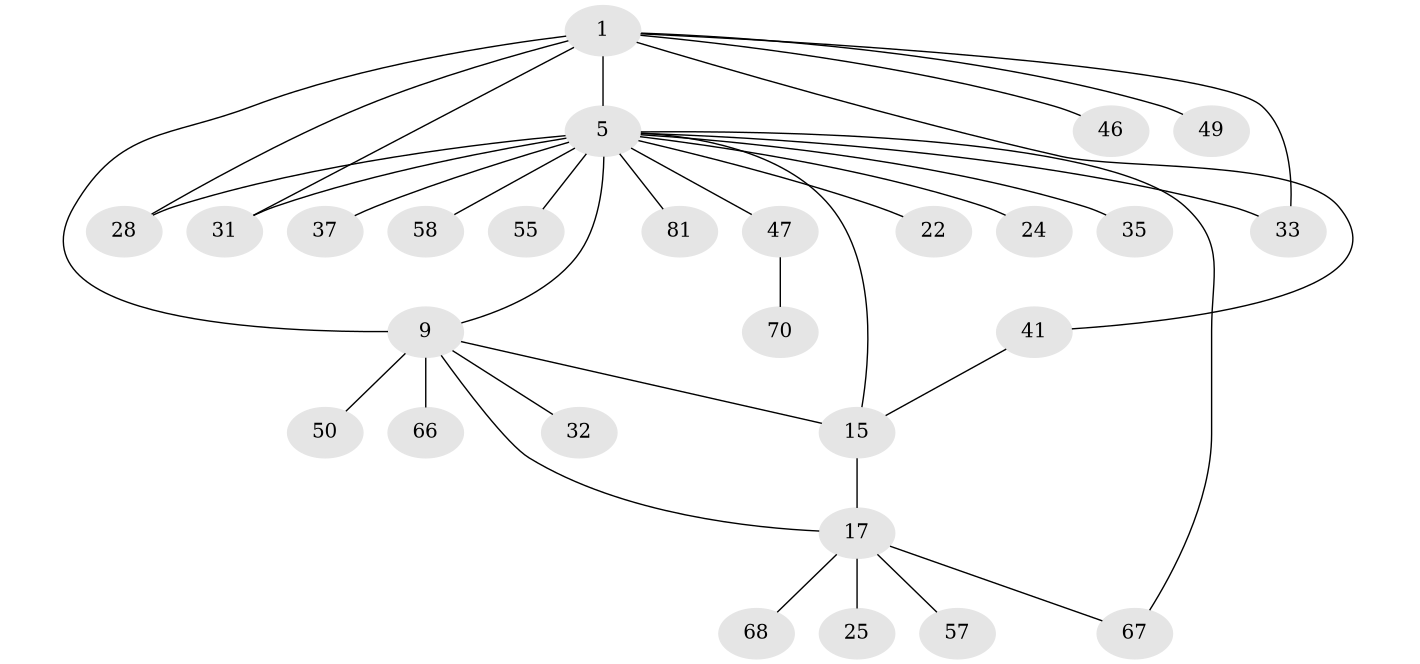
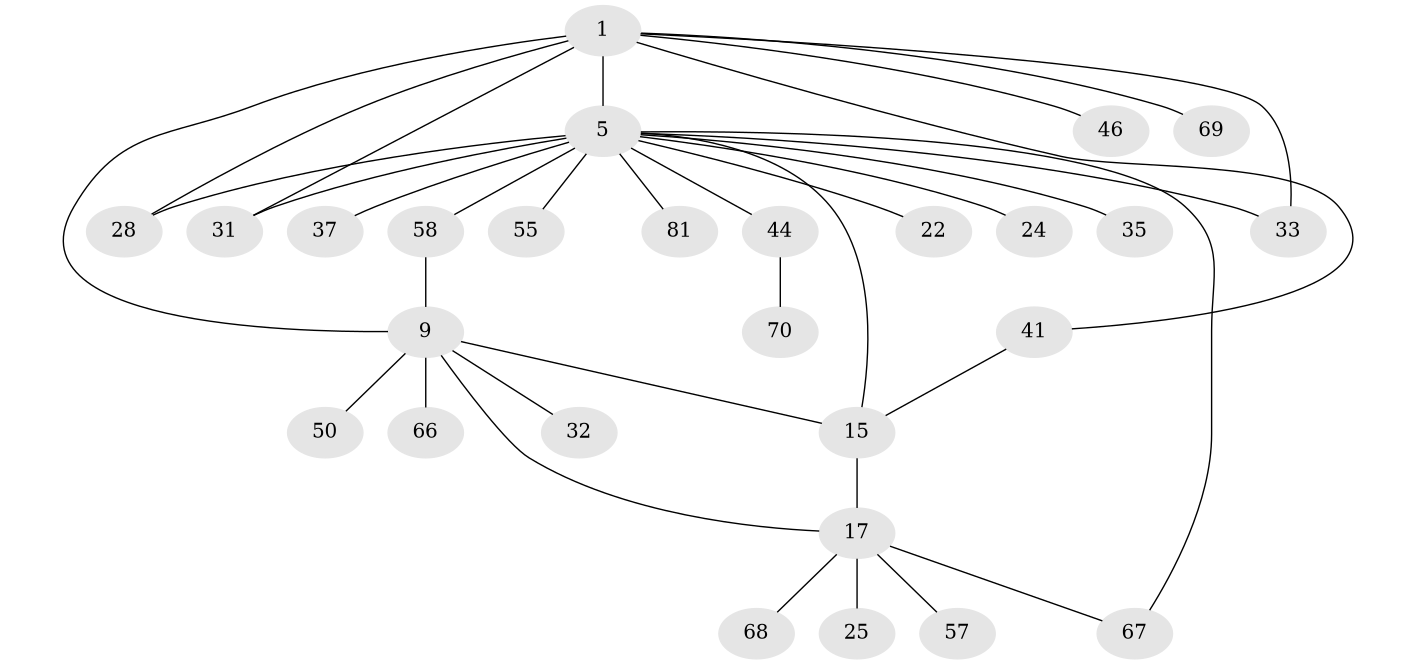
node "49": label "49" -> "69"
node "47": label "47" -> "44"
edge "5" -- "9": now "58" -- "9"
